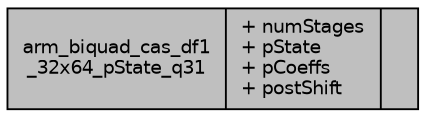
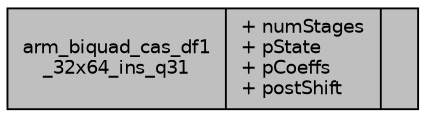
node "arm_biquad_cas_df1": text "_32x64_pState_q31" -> "_32x64_ins_q31"
